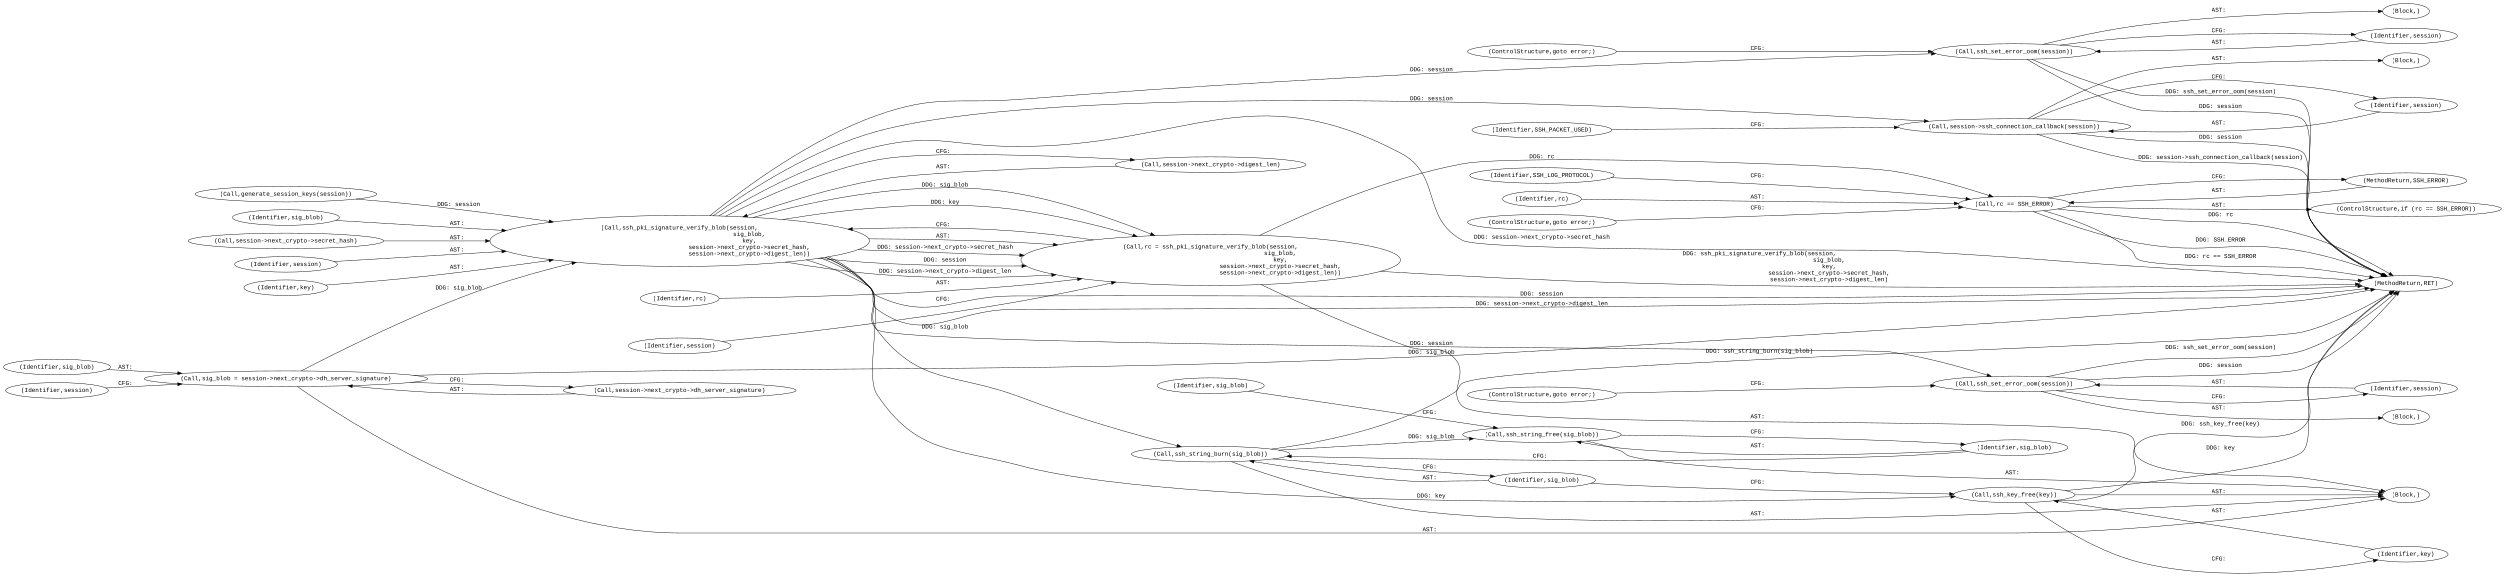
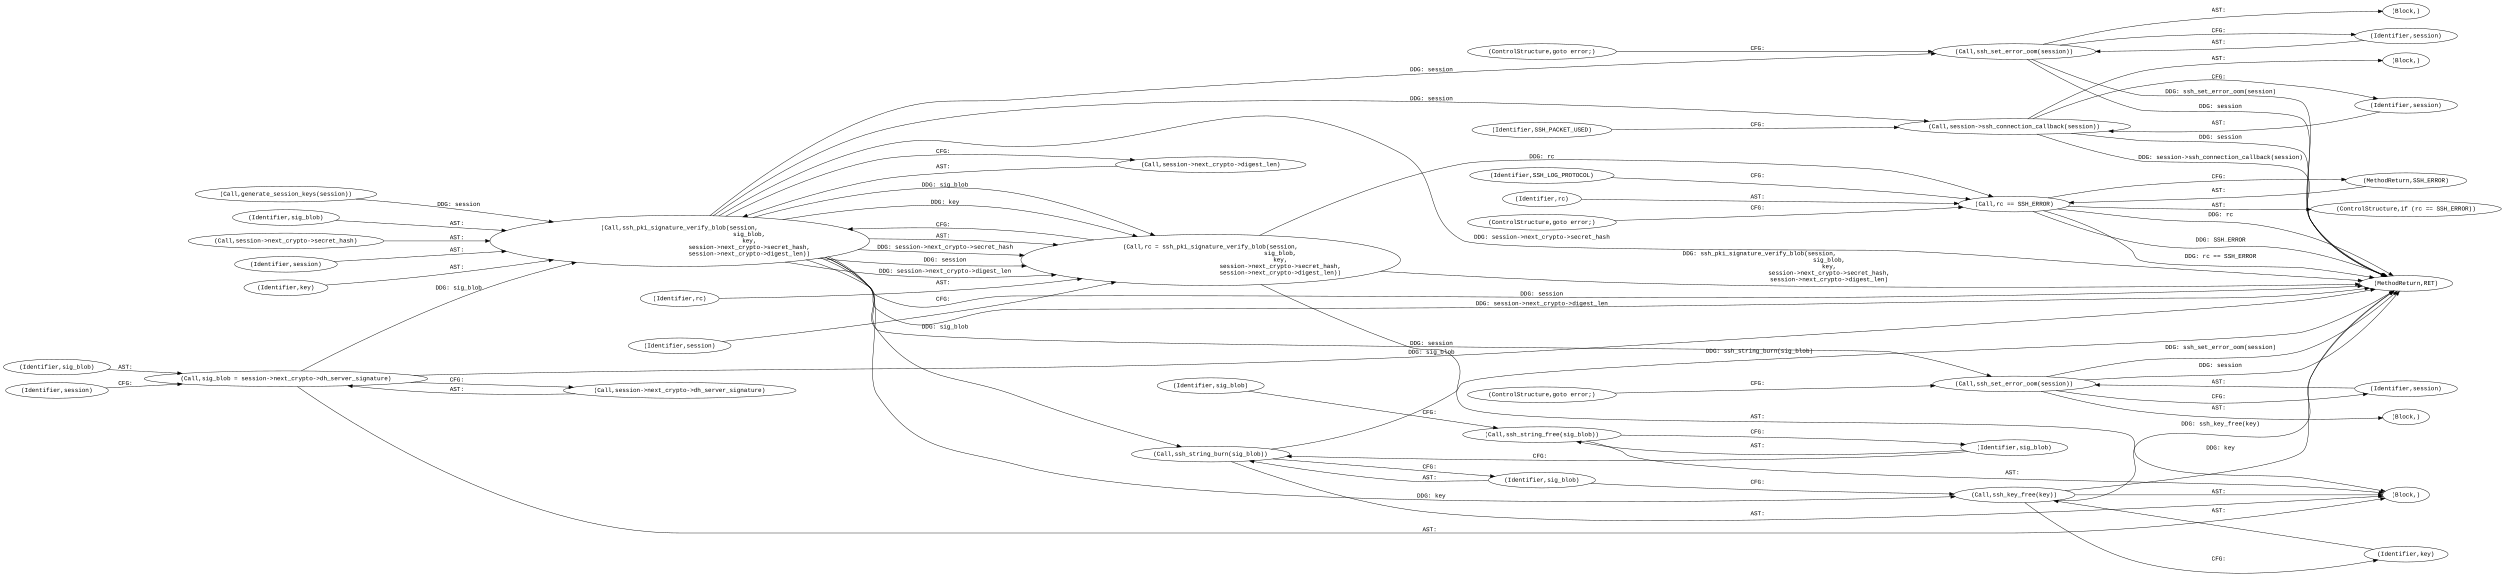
edge "(Call,ssh_string_burn(sig_blob))" -> "(Call,ssh_string_free(sig_blob))": removed, label "DDG: sig_blob"
